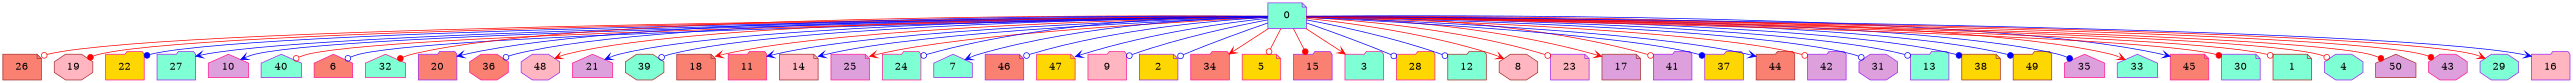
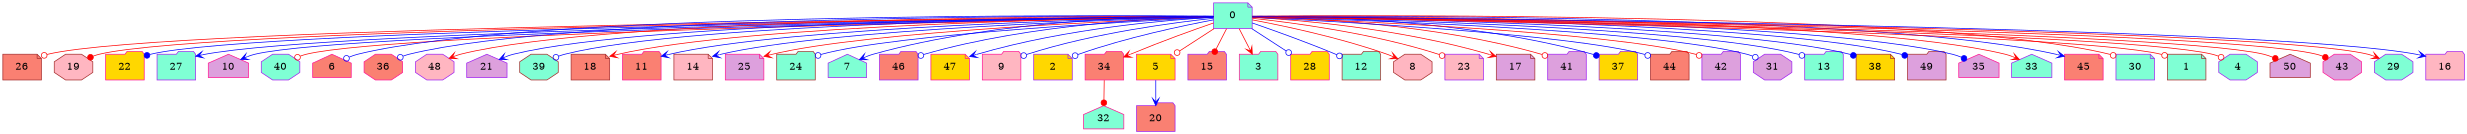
edge "0" -> "32": now "34" -> "32"
edge "0" -> "20": now "5" -> "20"
edge "0" -> "30": arrowhead dot -> odot
edge "0" -> "44": arrowhead vee -> odot
node "40": shape house -> octagon
node "21": color deeppink -> purple
node "24": color deeppink -> brown
node "46": shape note -> folder
node "49": fillcolor gold -> plum
